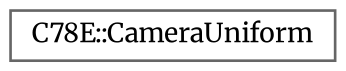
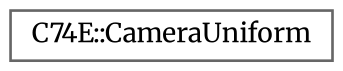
node "C78E::CameraUniform": label "C78E::CameraUniform" -> "C74E::CameraUniform"
